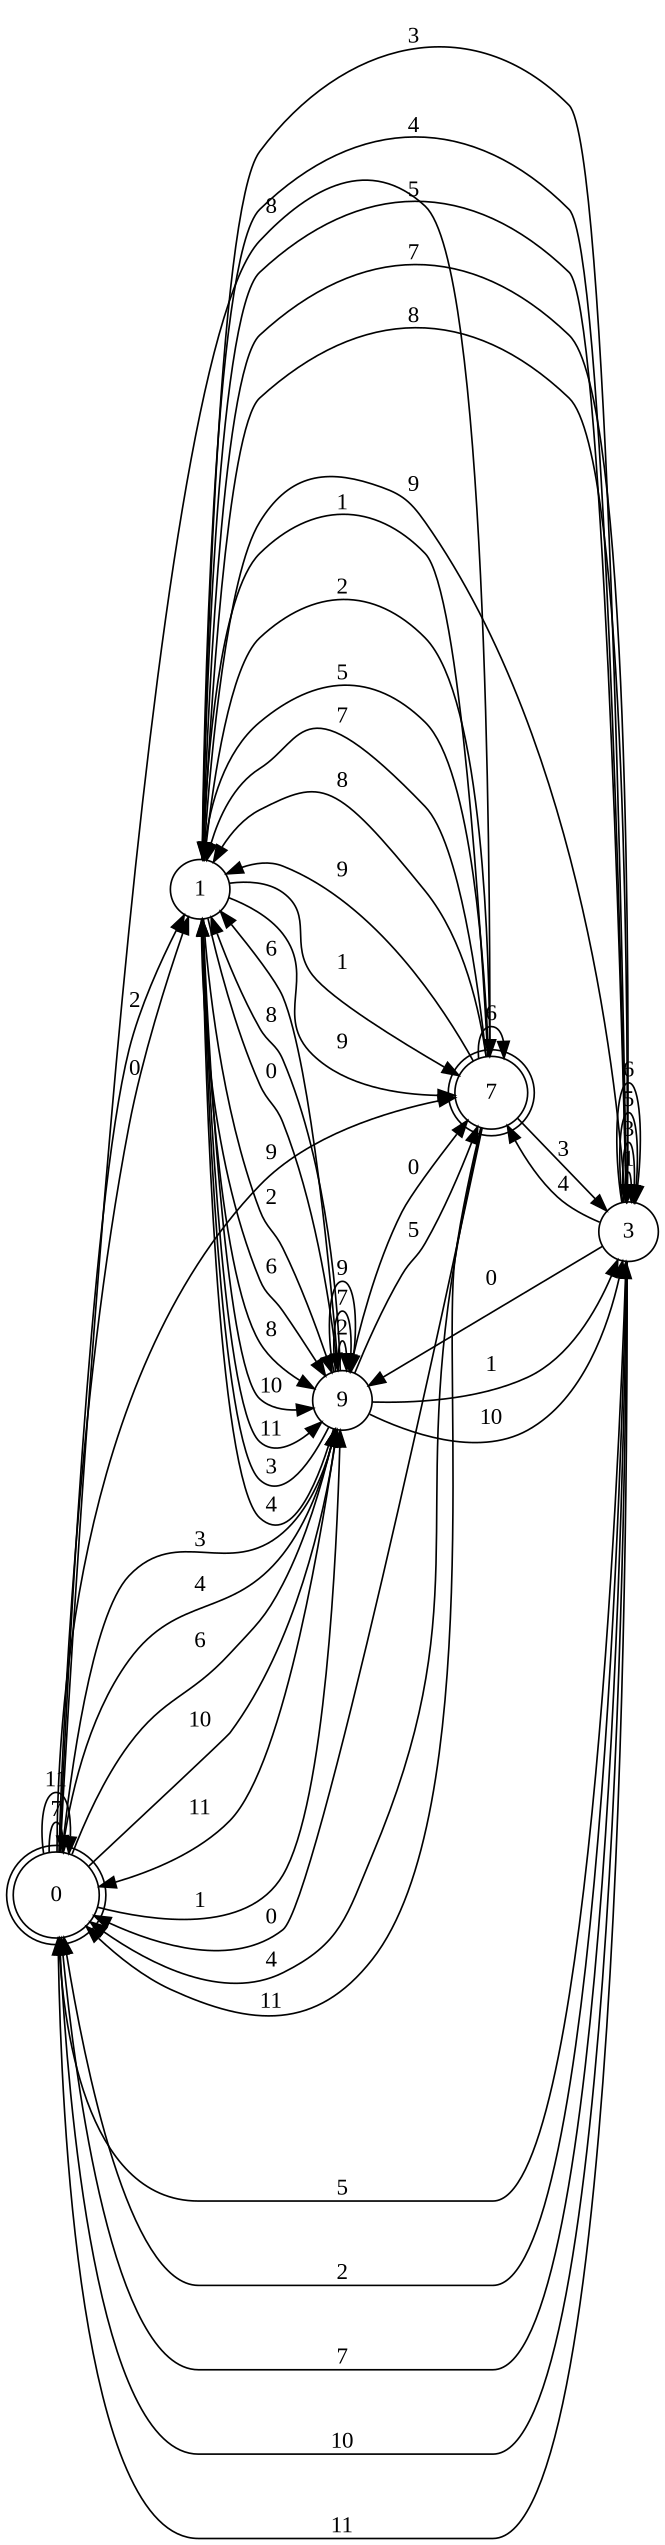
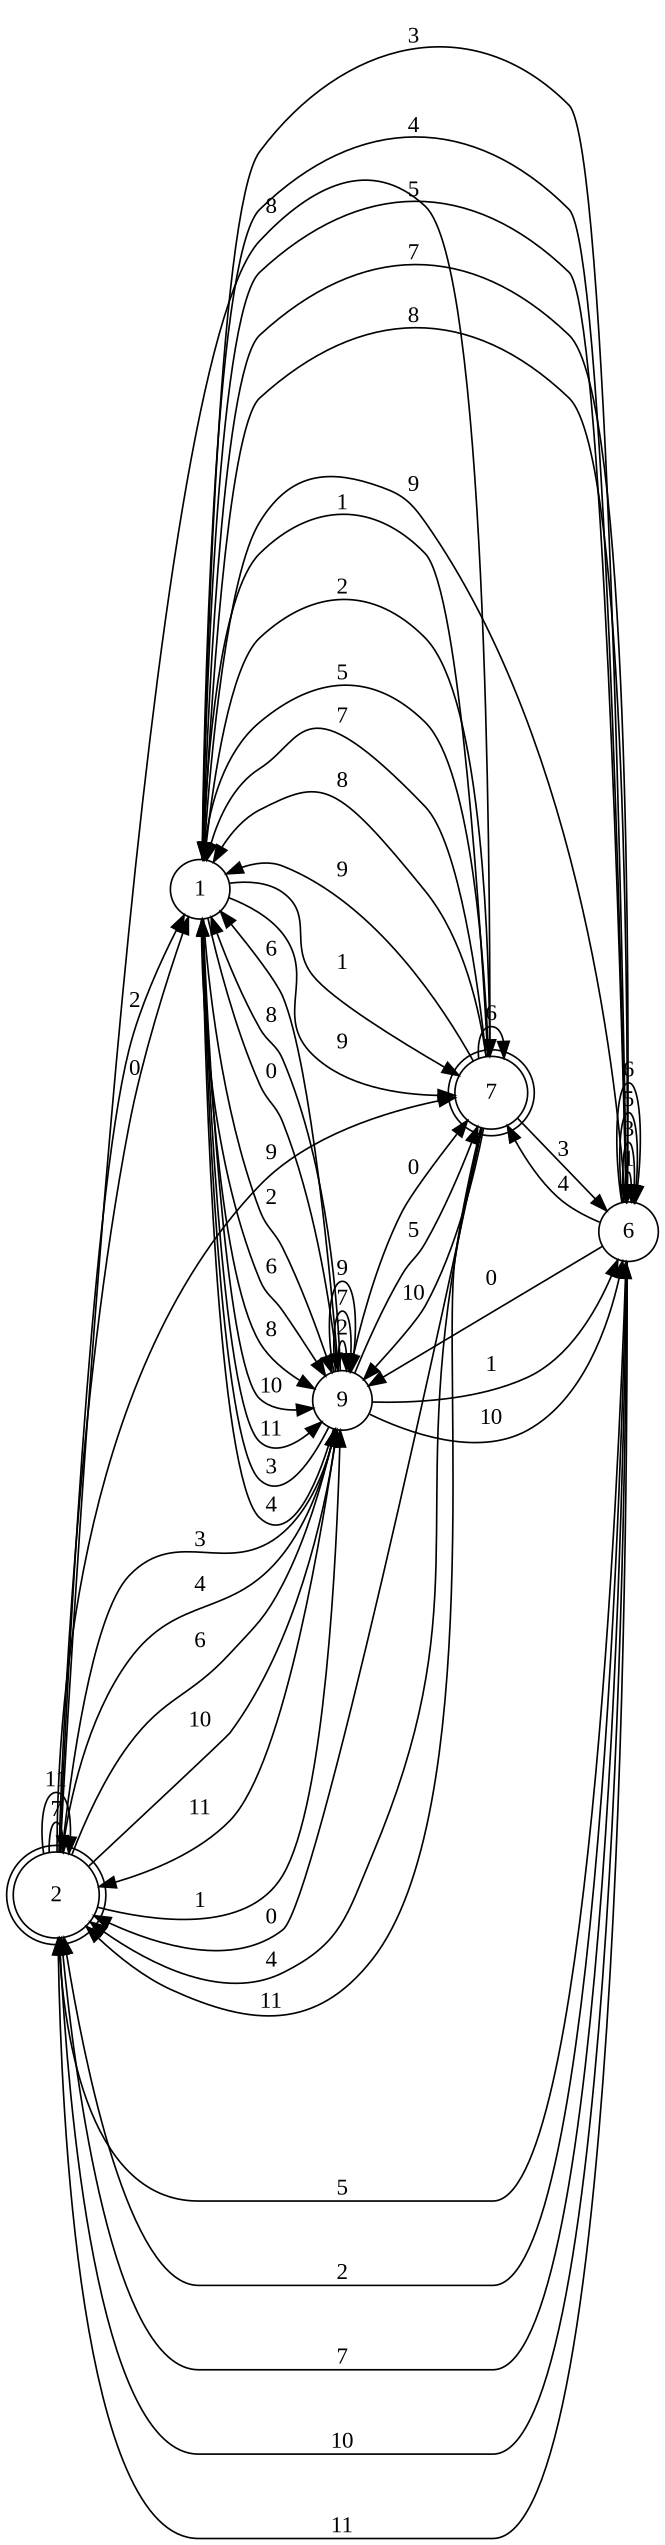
node "3": label "3" -> "6"
edge "7" -> "9": added, label "10"
node "0": label "0" -> "2"
